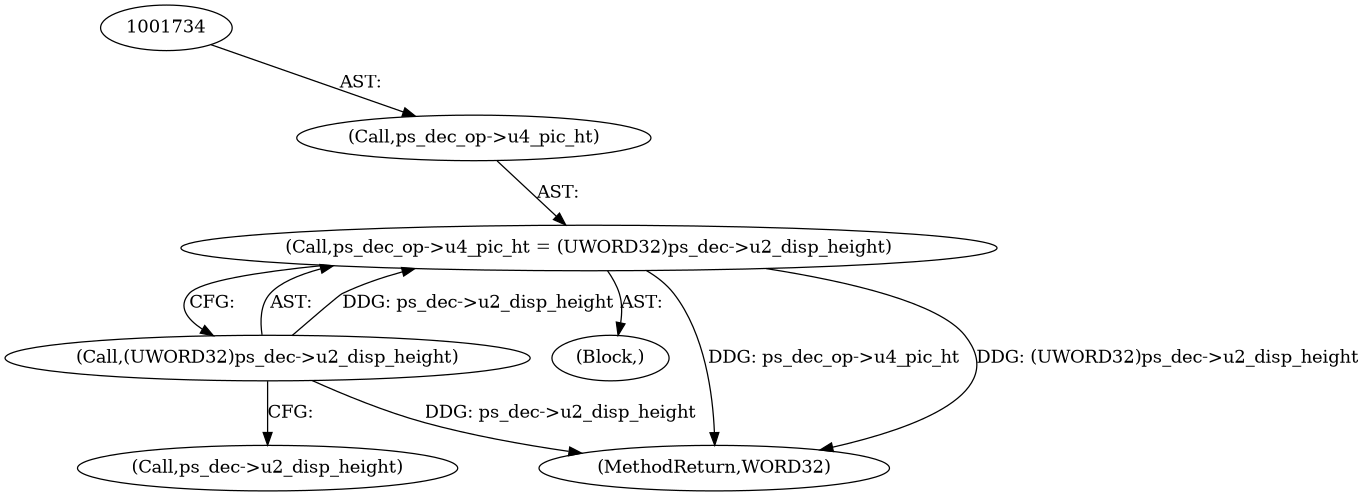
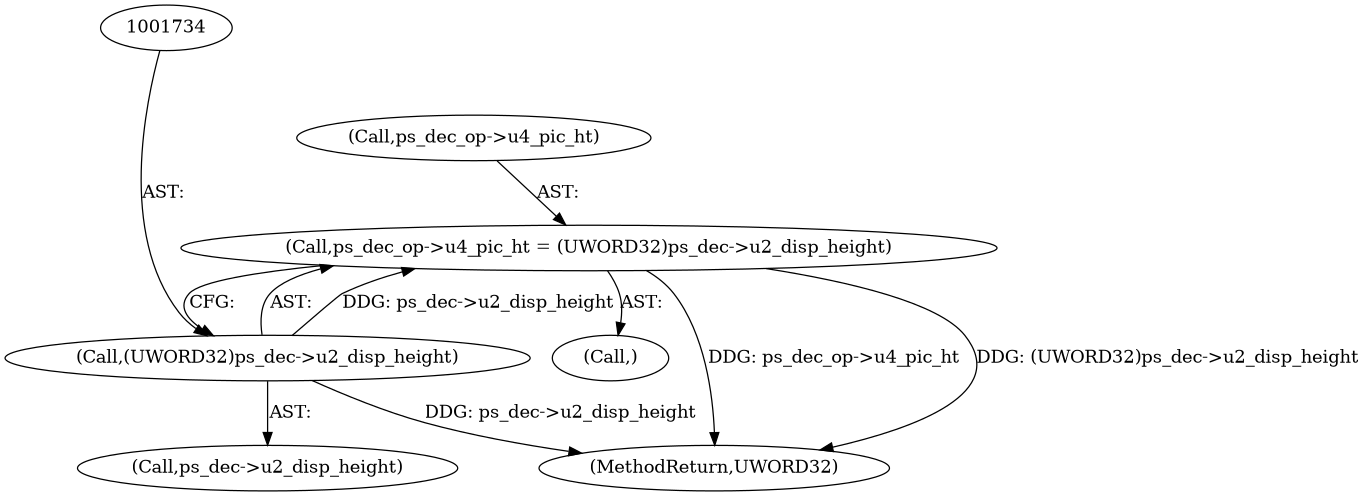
edge "1001734" -> "(Call,ps_dec_op->u4_pic_ht)": now "1001734" -> "(Call,(UWORD32)ps_dec->u2_disp_height)"
node "(Block,)": label "(Block,)" -> "(Call,)"
edge "(Call,(UWORD32)ps_dec->u2_disp_height)" -> "(Call,ps_dec->u2_disp_height)": label "CFG: " -> "AST: "
node "(MethodReturn,WORD32)": label "(MethodReturn,WORD32)" -> "(MethodReturn,UWORD32)"
